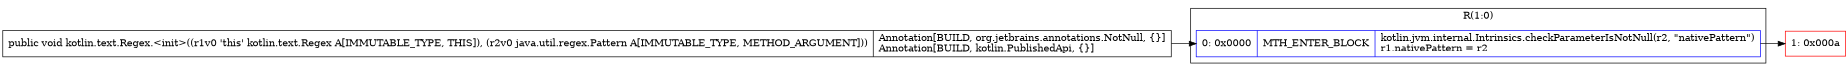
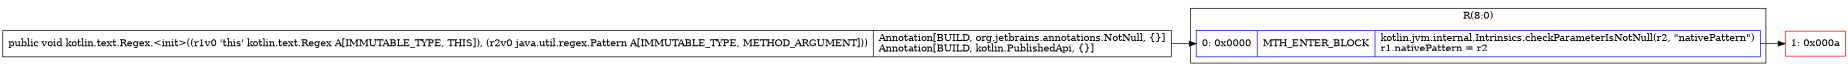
cluster "R(1:0)": label "R(1:0)" -> "R(8:0)"
